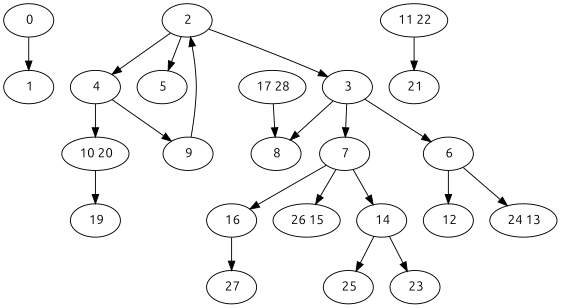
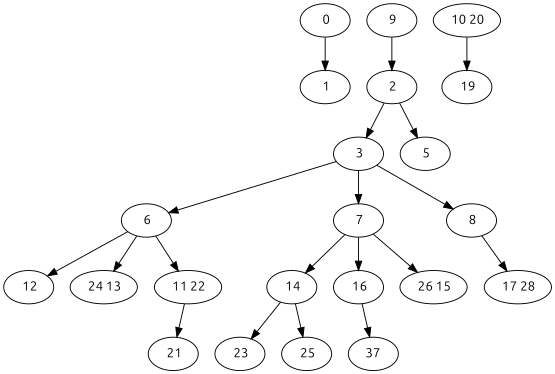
node "4": removed
edge "17 28" -> "8": reversed
edge "6" -> "11 22": added
node "27": label "27" -> "37"
